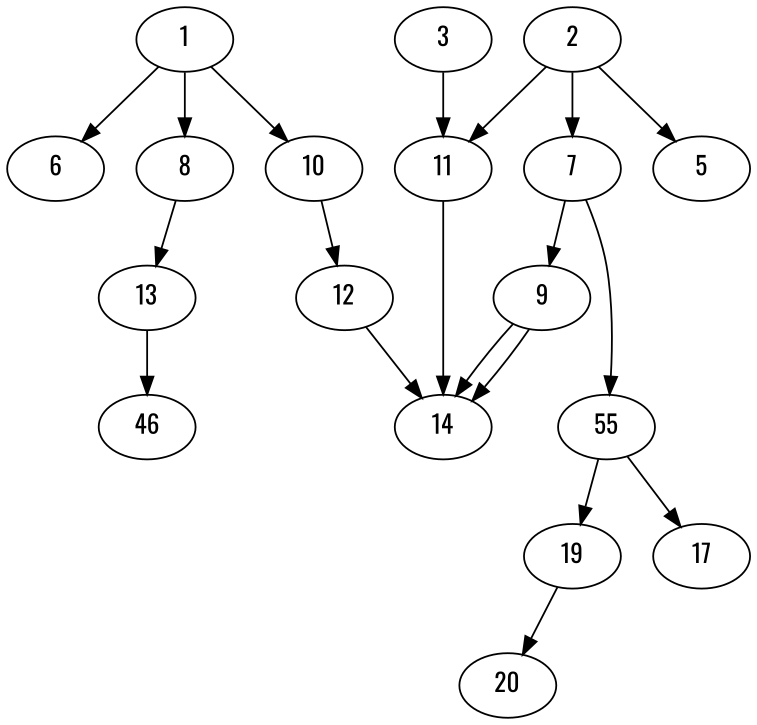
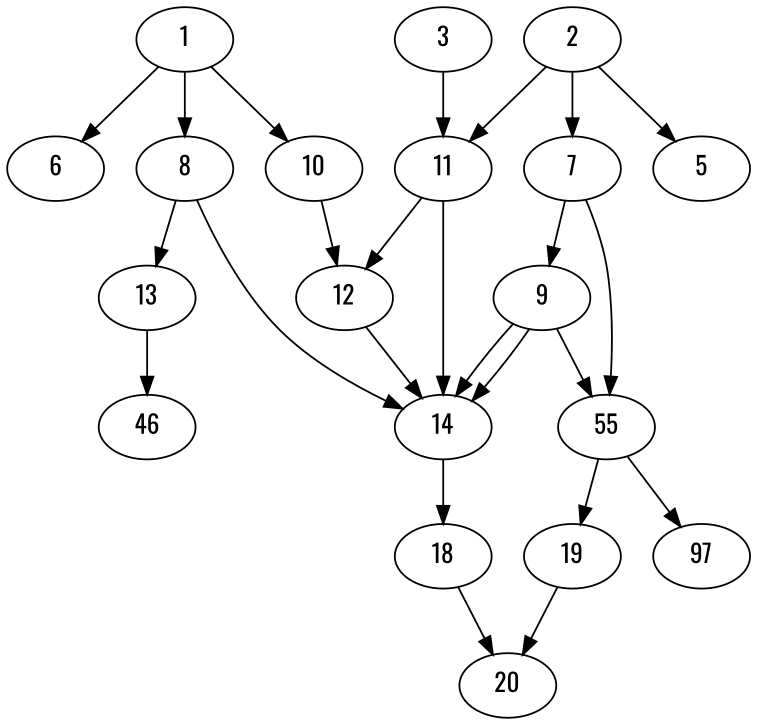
edge "11" -> "12": added
edge "8" -> "14": added
edge "9" -> "55": added
node "18": added
node "17": label "17" -> "97"
